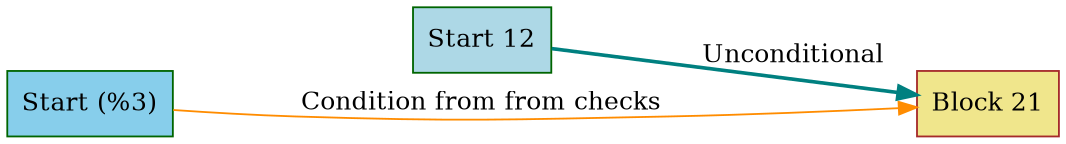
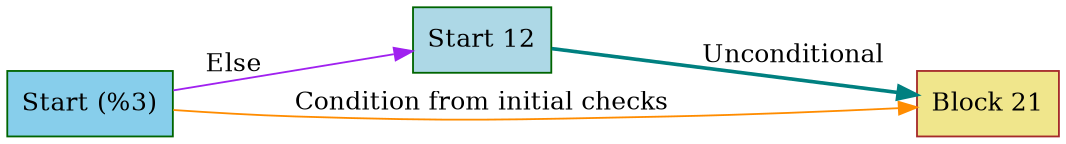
edge "Start (%3)" -> "Start 12": added, label "Else"
edge "Start (%3)" -> "Block 21": label "Condition from from checks" -> "Condition from initial checks"
